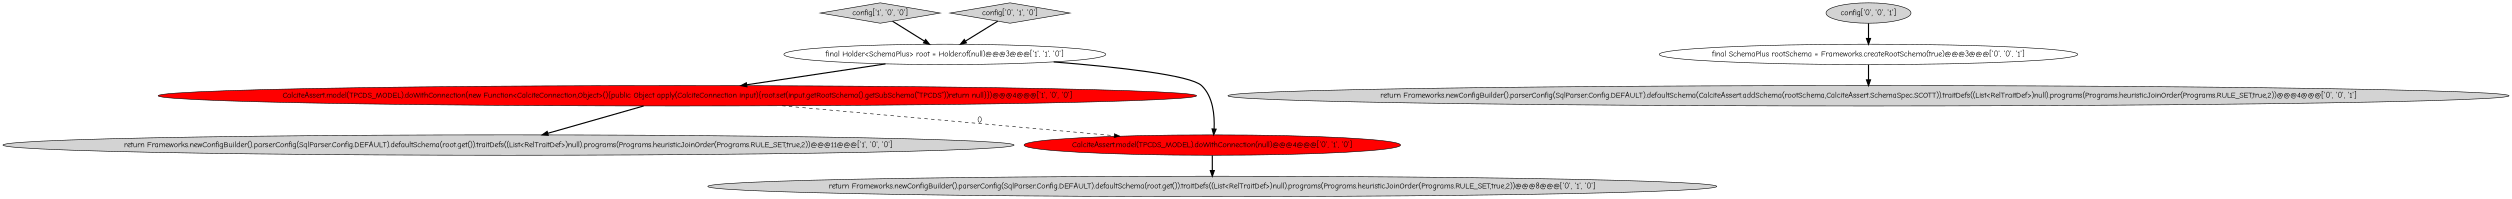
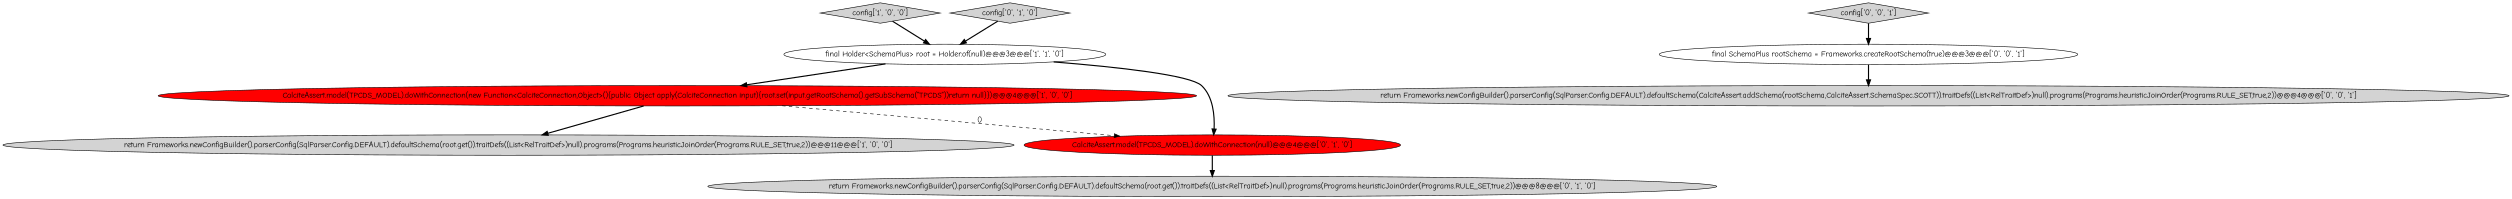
node "config['0', '0', '1']": shape ellipse -> diamond
